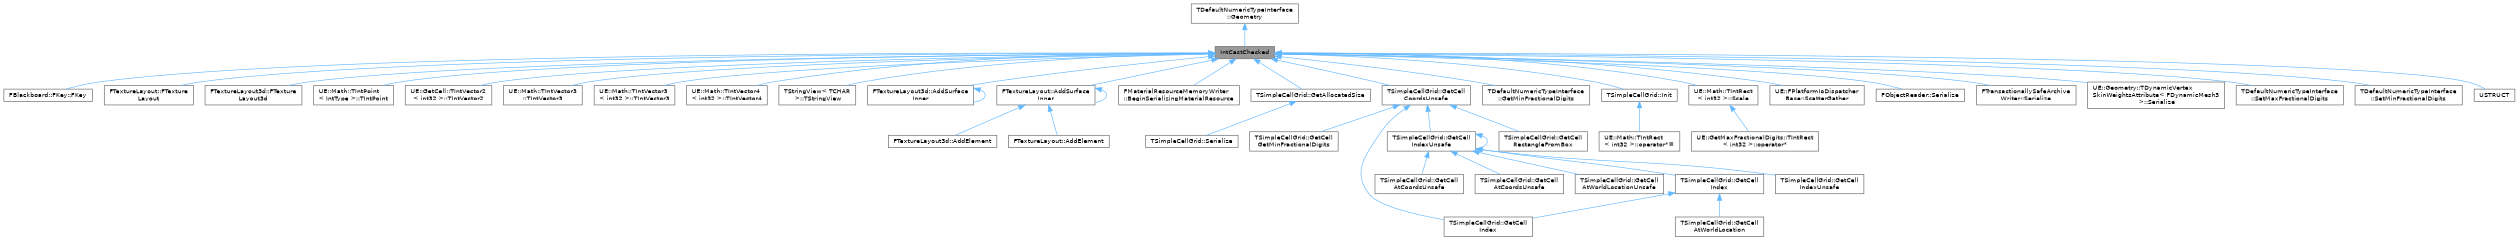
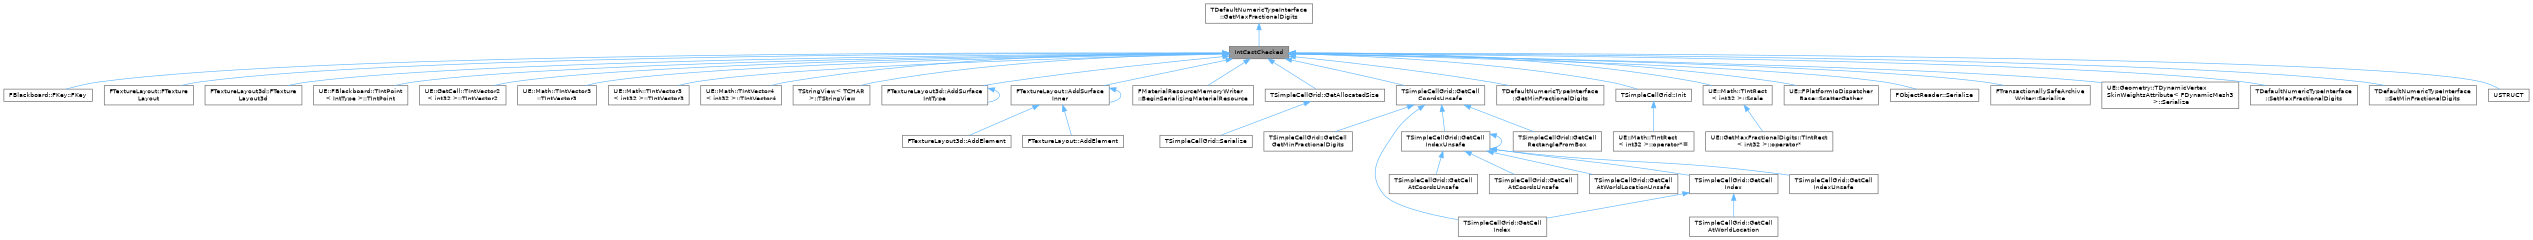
node "TDefaultNumericTypeInterface ::Geometry": label "TDefaultNumericTypeInterface ::Geometry" -> "TDefaultNumericTypeInterface ::GetMaxFractionalDigits"
node "UE::Math::TIntPoint < IntType >::TIntPoint": label "UE::Math::TIntPoint < IntType >::TIntPoint" -> "UE::FBlackboard::TIntPoint < IntType >::TIntPoint"
node "FTextureLayout3d::AddSurface Inner": label "FTextureLayout3d::AddSurface Inner" -> "FTextureLayout3d::AddSurface IntType"
